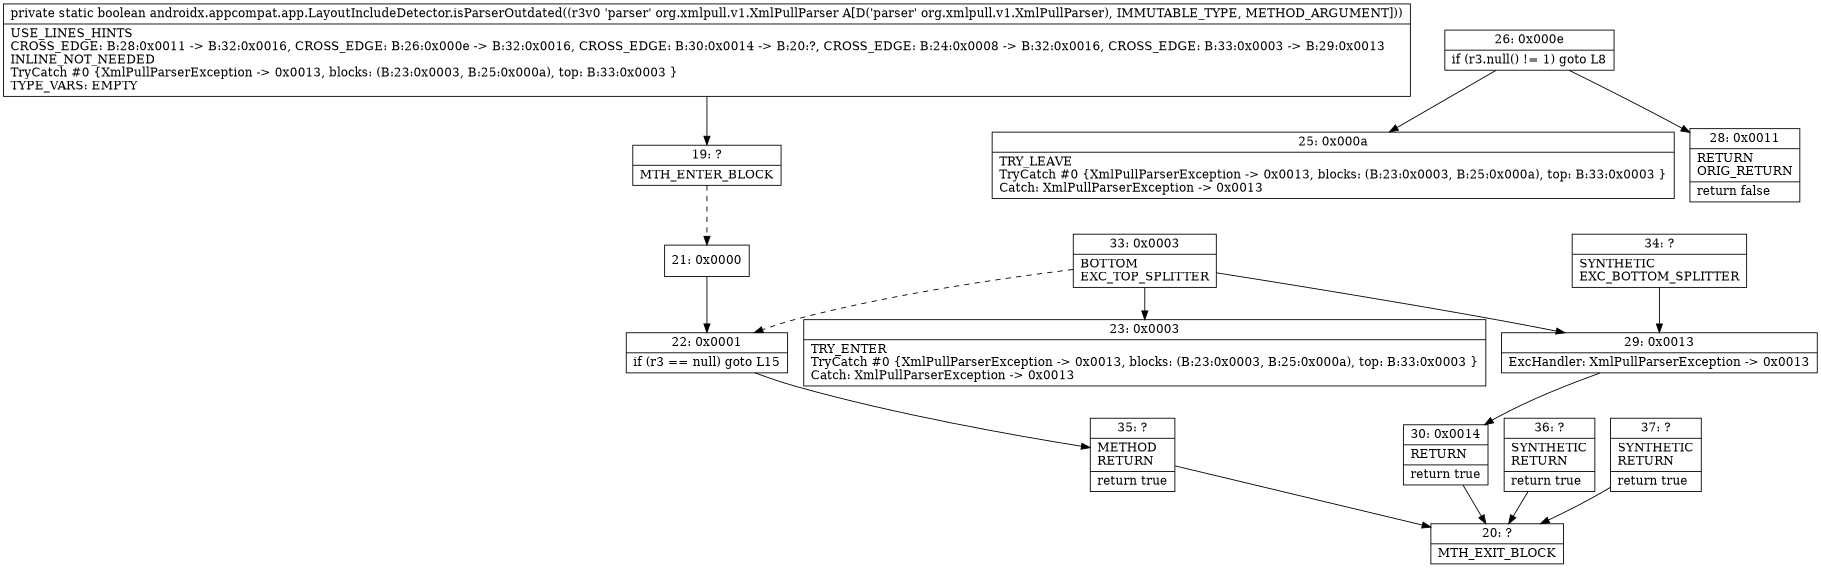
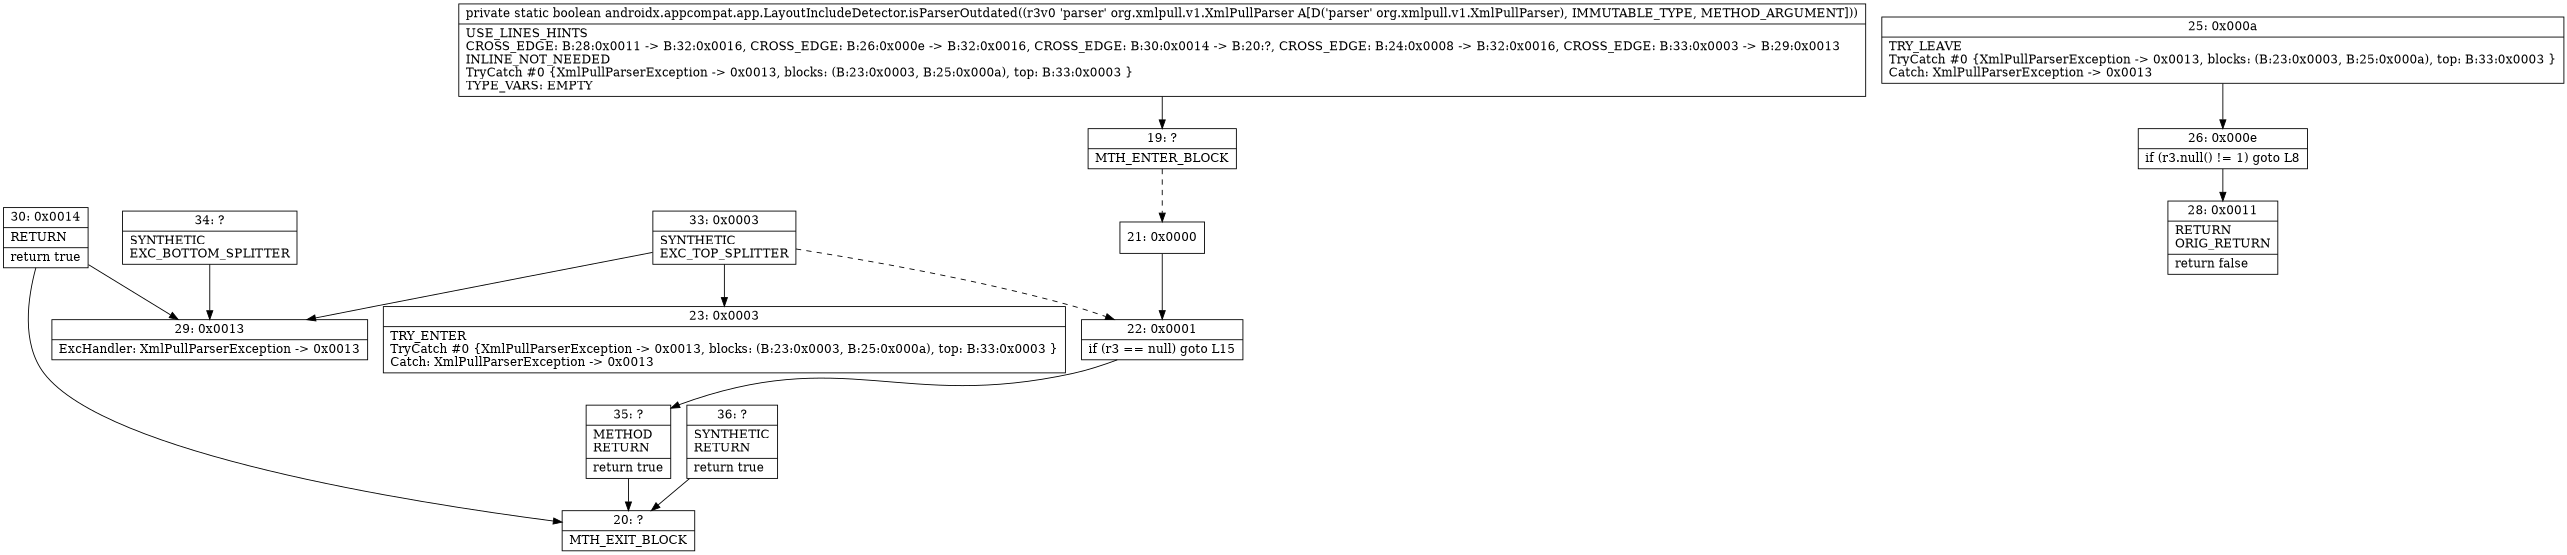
edge "26: 0x000e" -> "25: 0x000a": reversed
node "33: 0x0003": text "BOTTOM" -> "SYNTHETIC"
edge "29: 0x0013" -> "30: 0x0014": reversed
node "37: ?": removed
